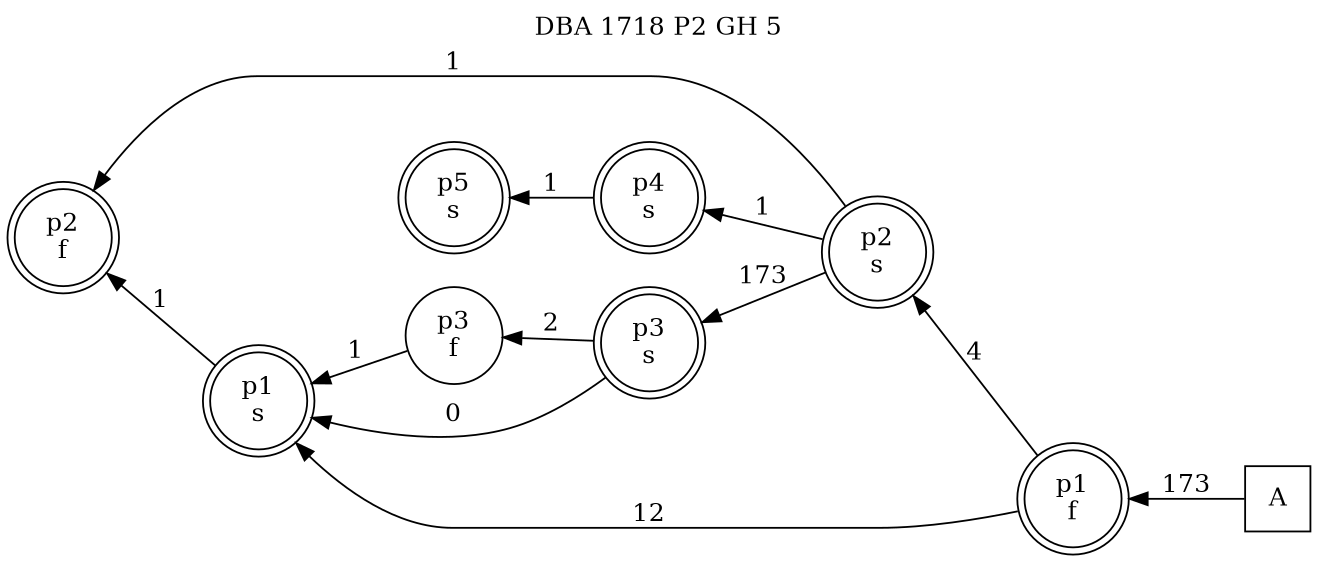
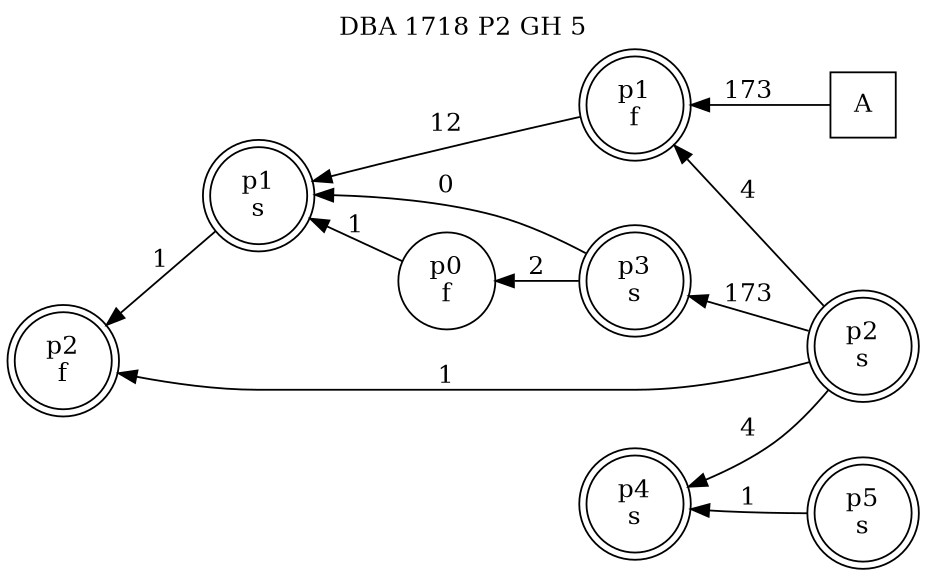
edge "p4 s" -> "p5 s": reversed
edge "p2 s" -> "p4 s": label "1" -> "4"
node "p3 f": label "p3 f" -> "p0 f"
edge "p1 f" -> "p2 s": reversed
